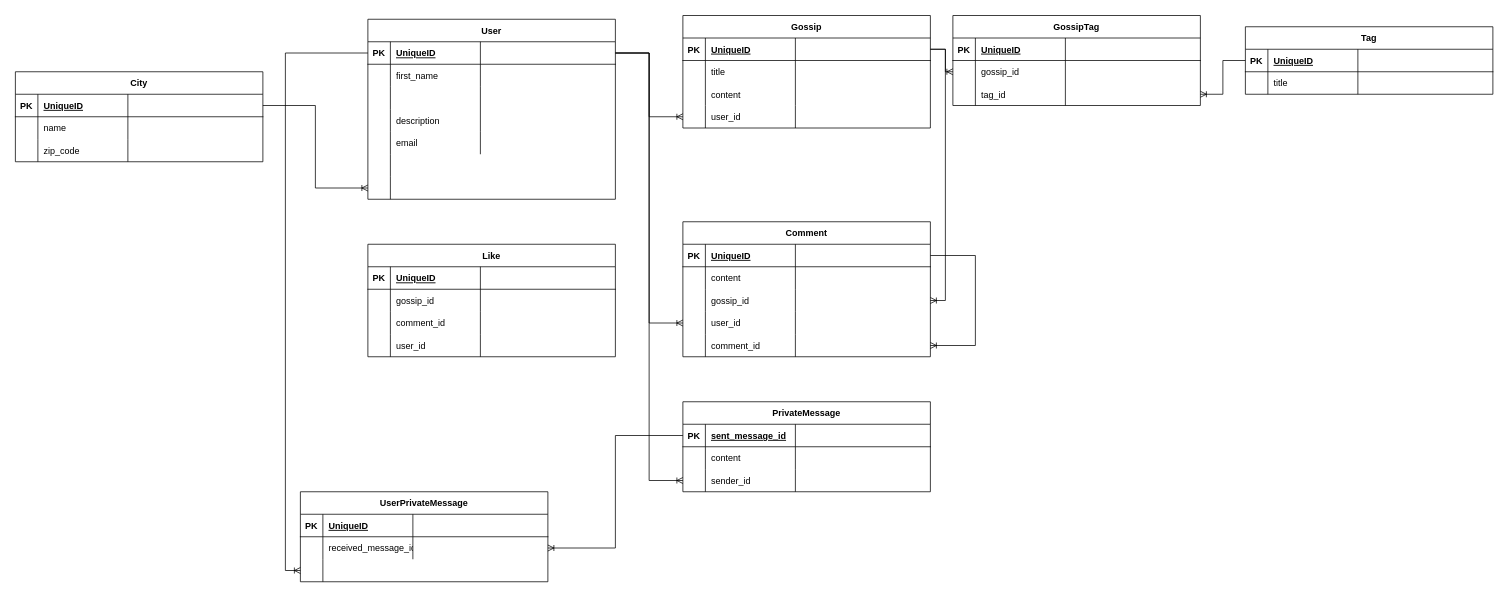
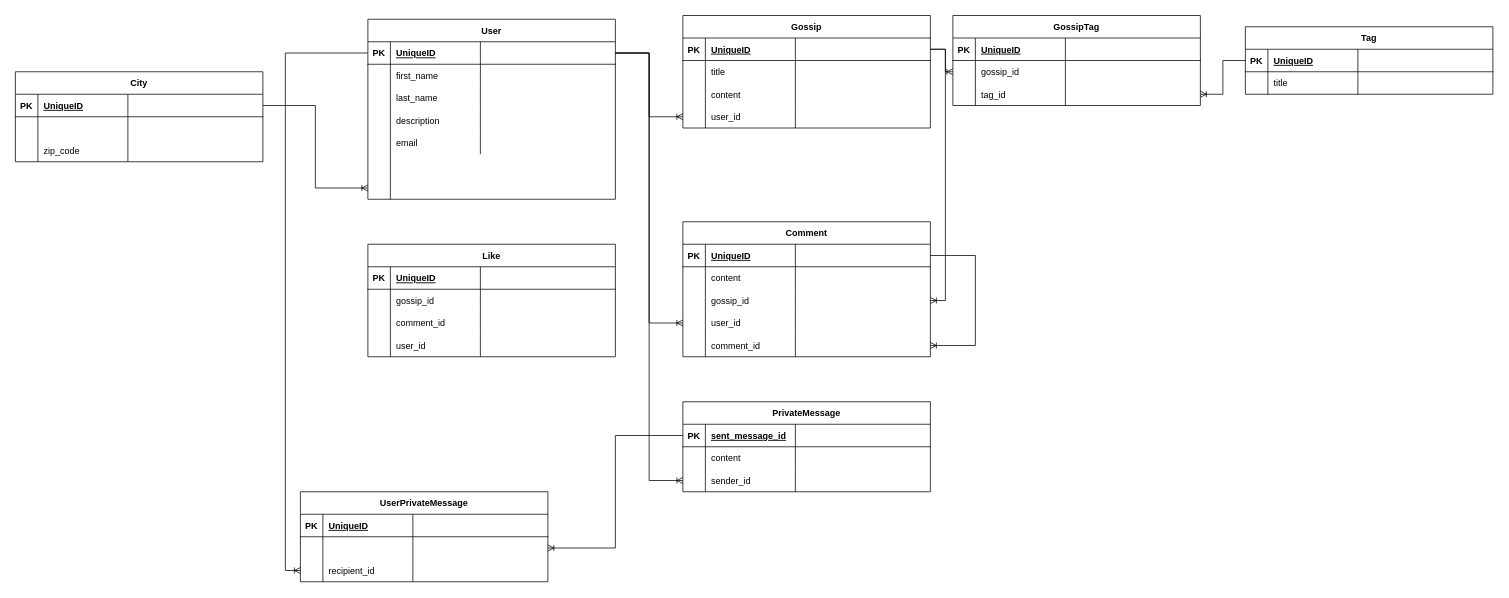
node "last_name": added
node "name": removed
node "received_message_id": removed
node "recipient_id": added
